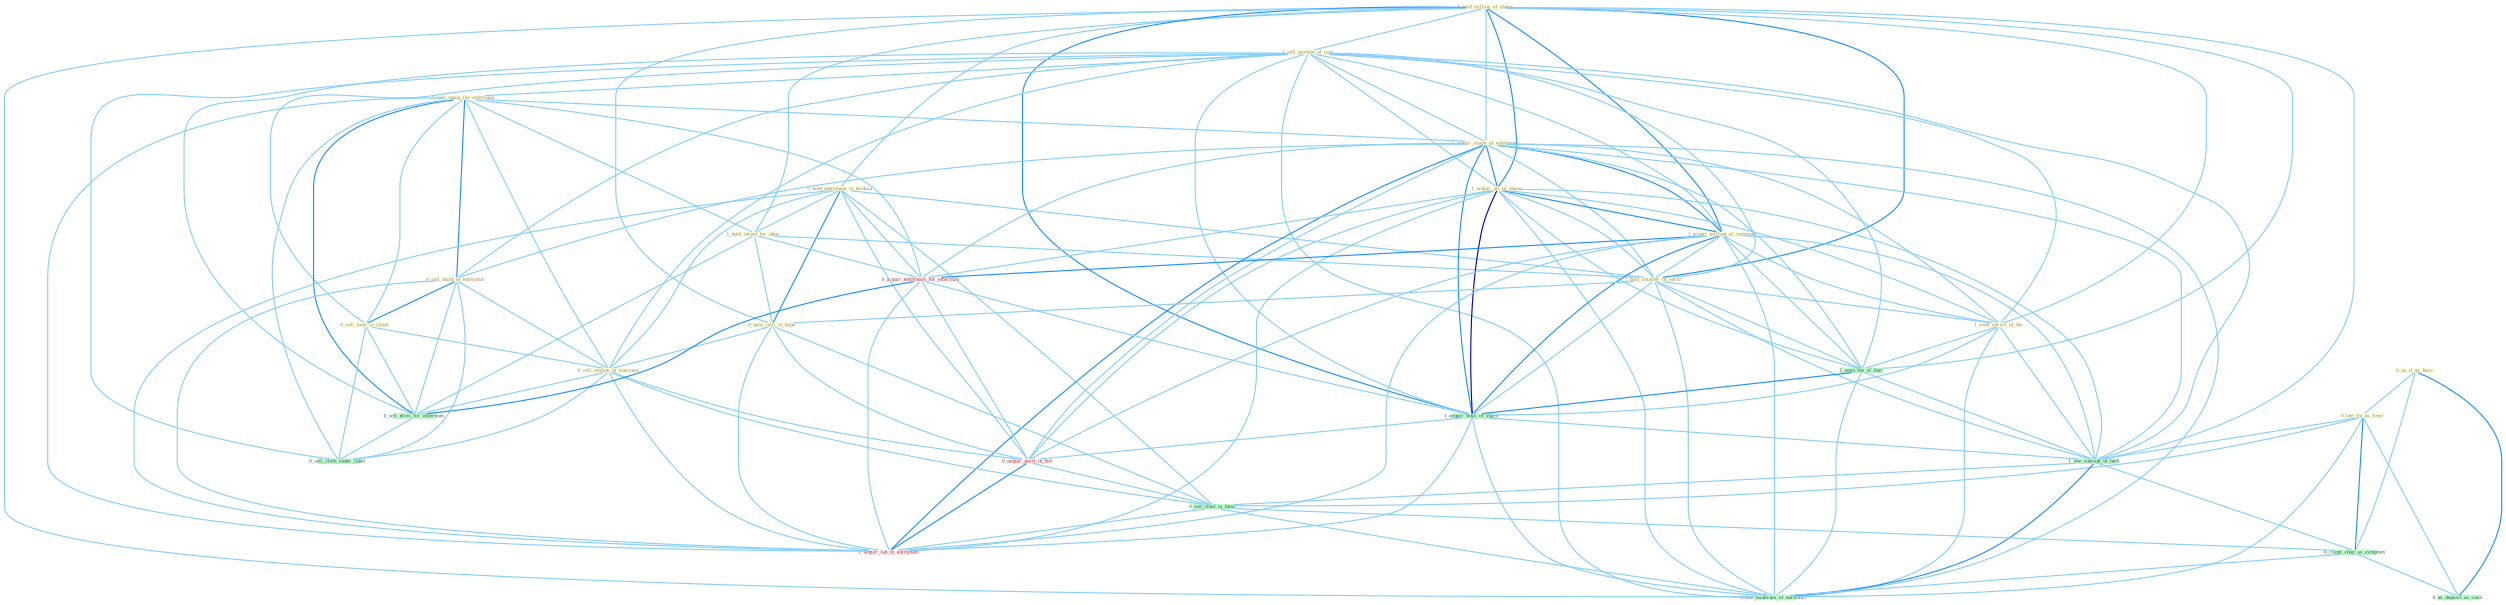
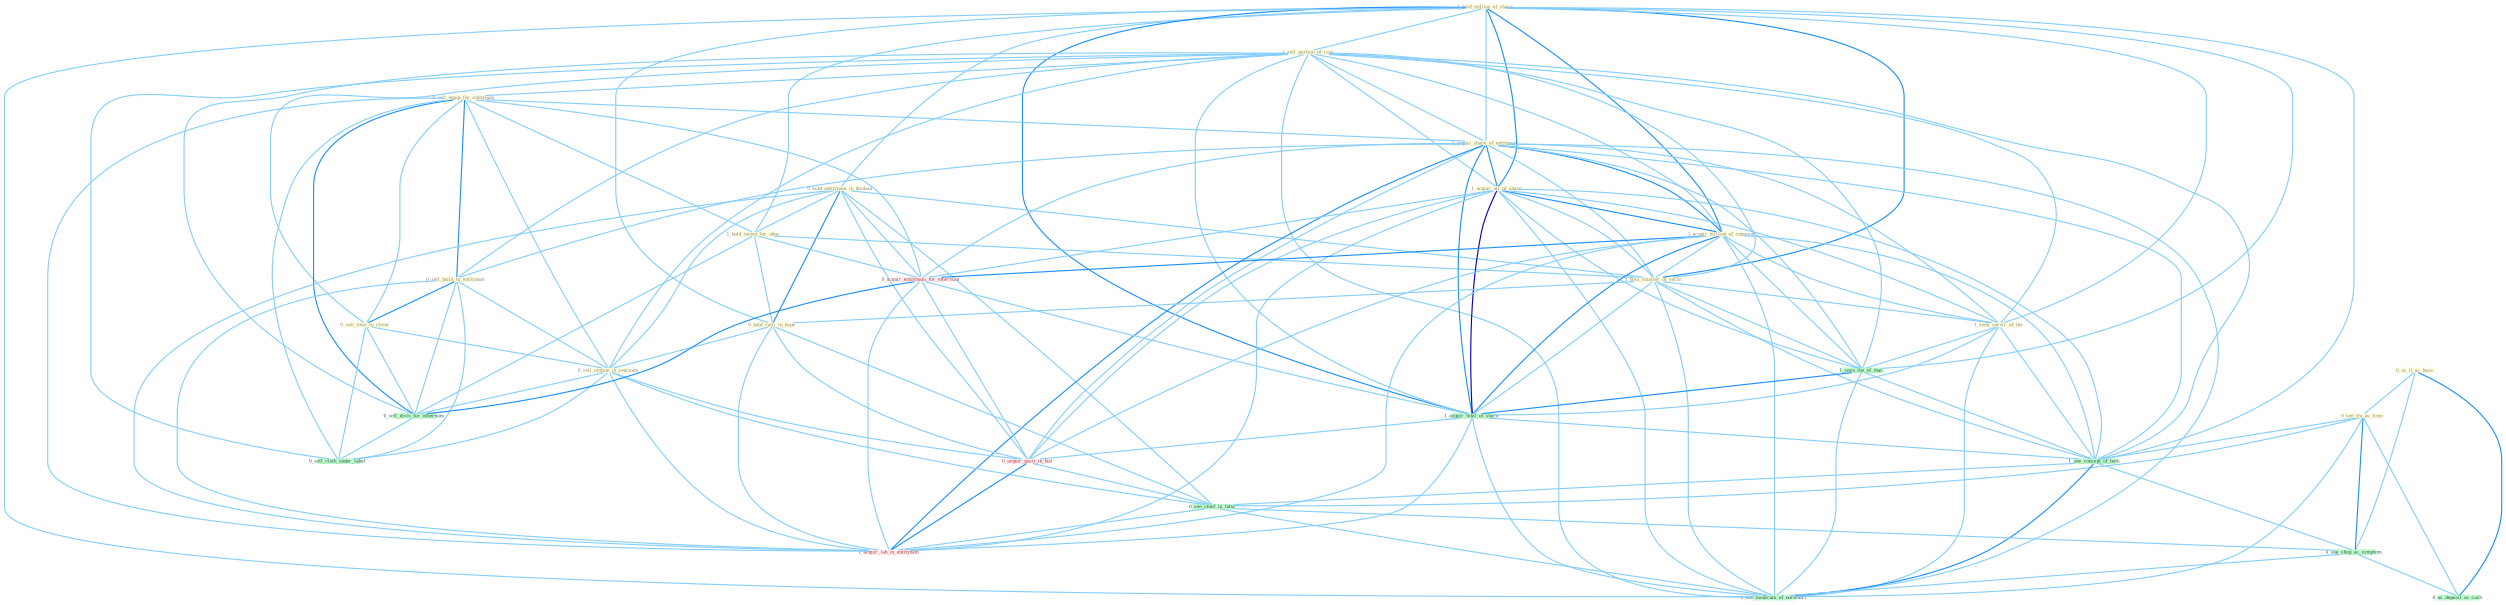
node "0_client_shop_as_symptom": label "0_client_shop_as_symptom" -> "0_see_shop_as_symptom"
